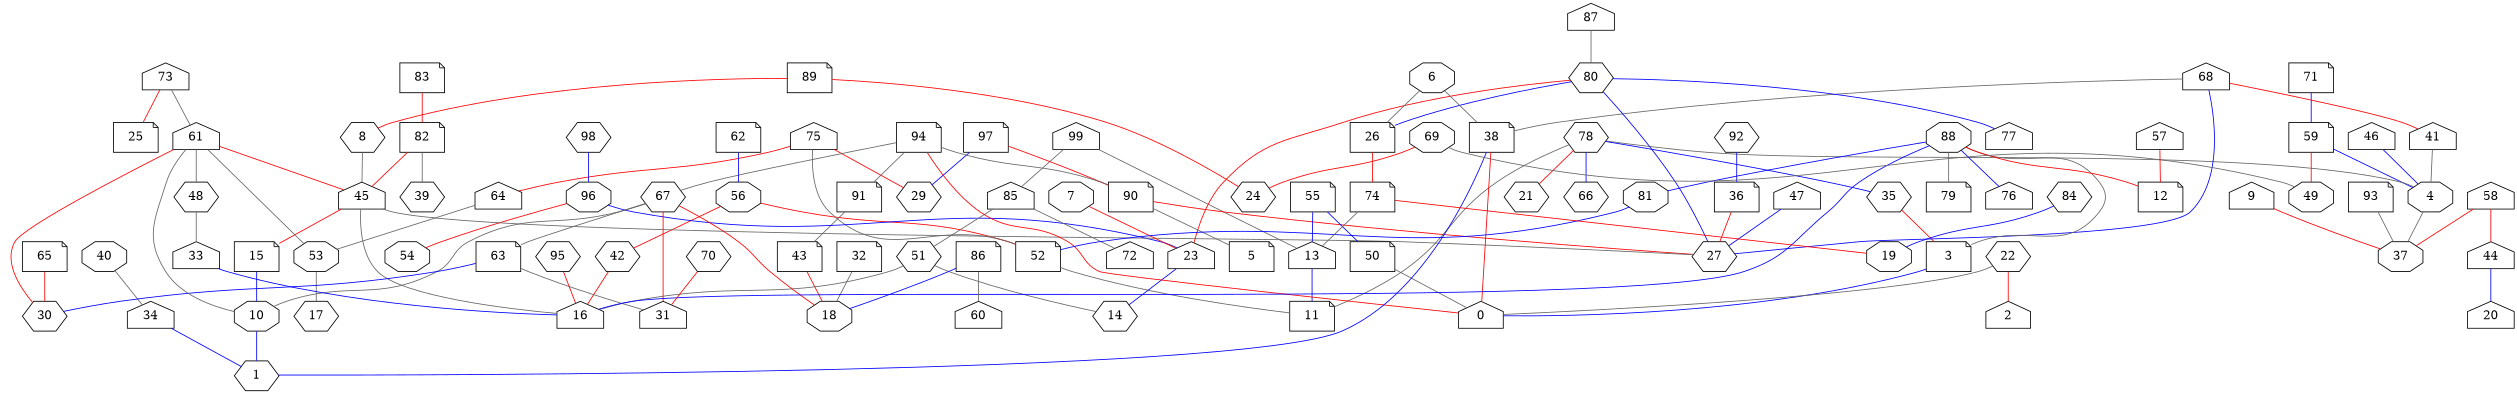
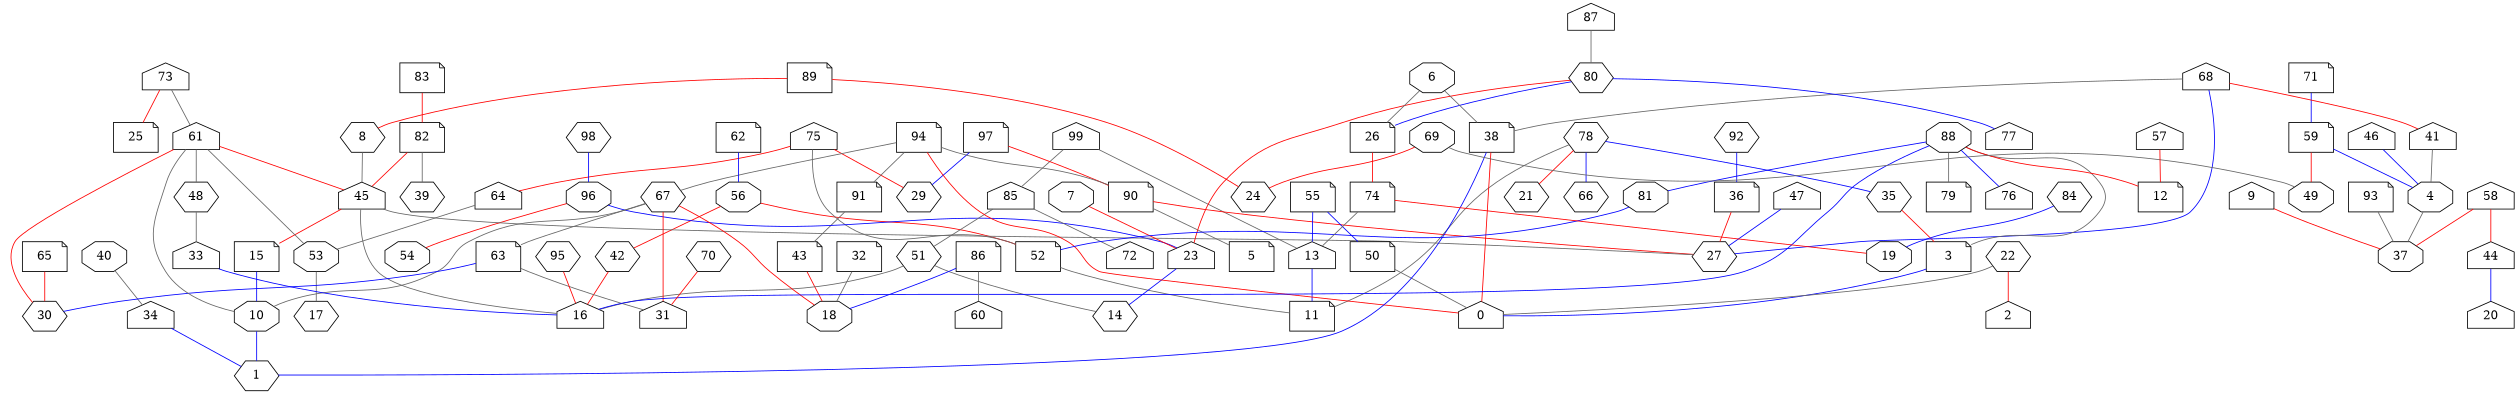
edge "78" -- "4": removed
edge "80" -- "27": removed
